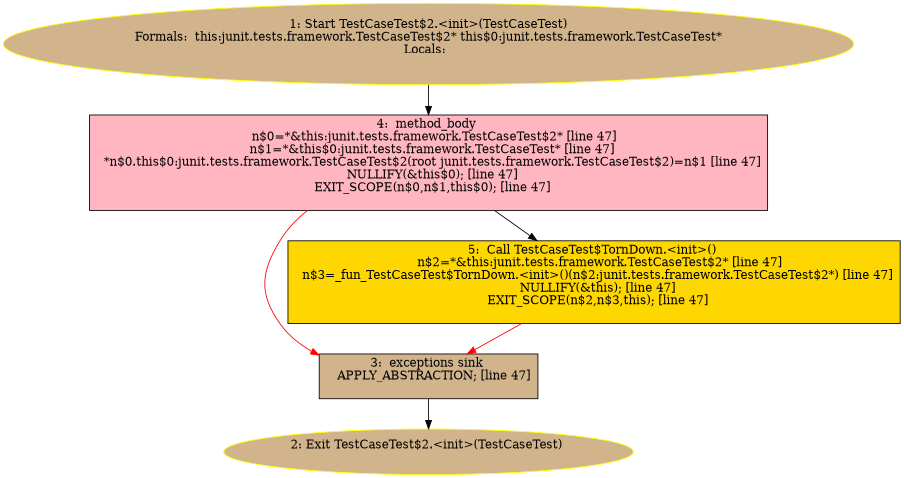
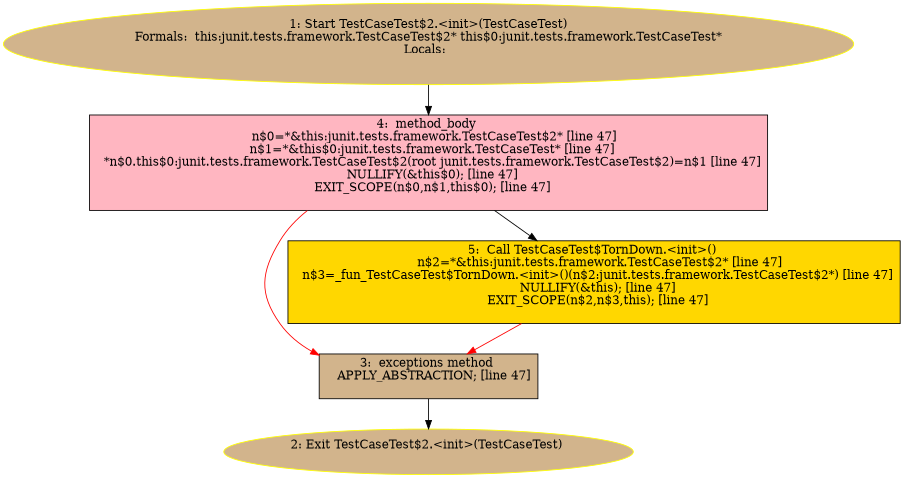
node "3:  exceptions sink APPLY_ABSTRACTION; [line 47]": label "3:  exceptions sink APPLY_ABSTRACTION; [line 47]" -> "3:  exceptions method APPLY_ABSTRACTION; [line 47]"
